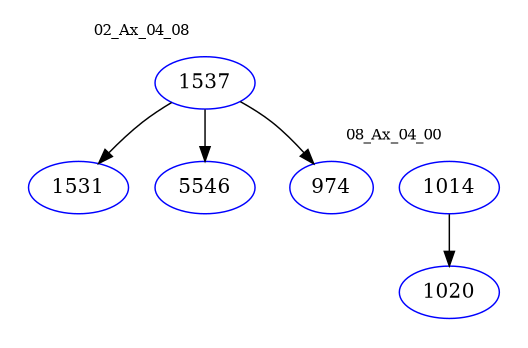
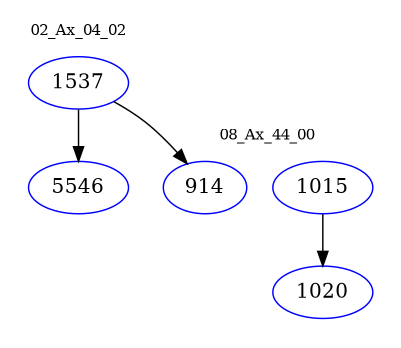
cluster "02_Ax_04_08": label "02_Ax_04_08" -> "02_Ax_04_02"
cluster "08_Ax_04_00": label "08_Ax_04_00" -> "08_Ax_44_00"
node "1531": removed
node "974": label "974" -> "914"
node "1014": label "1014" -> "1015"
